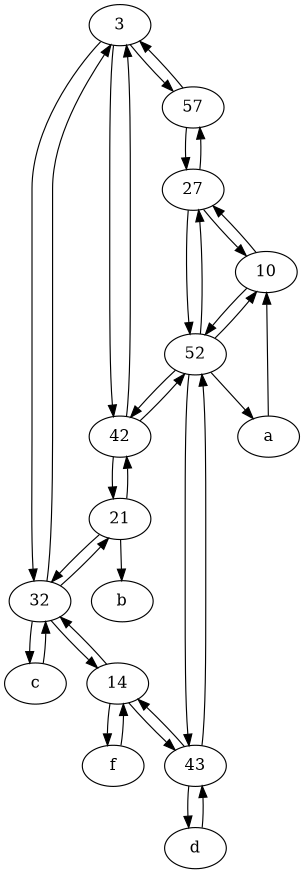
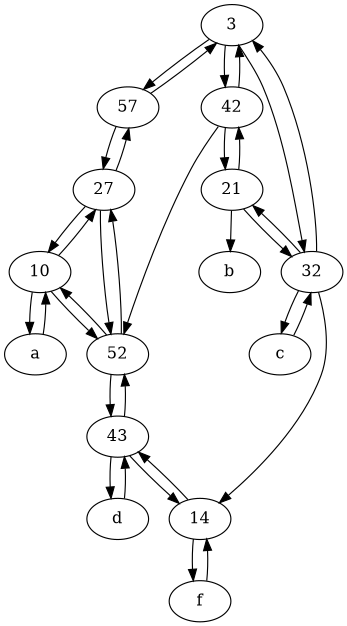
edge "52" -> "42": removed
edge "52" -> "a": now "10" -> "a"
edge "14" -> "32": removed
